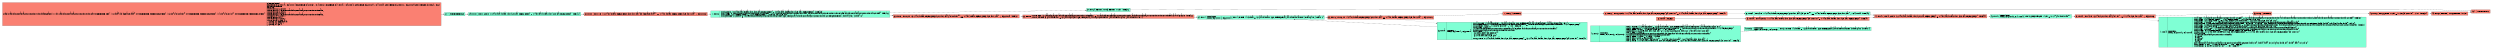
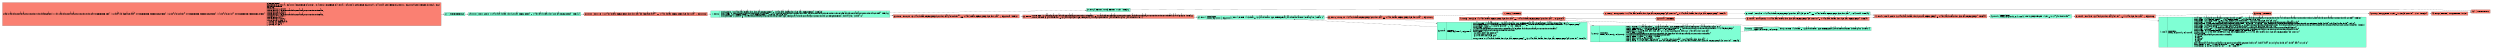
node "41: 0x0035": added
node "52: 0x004a": text "OBJECT" -> "SYNTHETIC"
